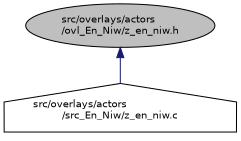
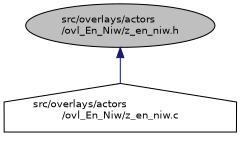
node "src/overlays/actors /src_En_Niw/z_en_niw.c": label "src/overlays/actors /src_En_Niw/z_en_niw.c" -> "src/overlays/actors /ovl_En_Niw/z_en_niw.c"
